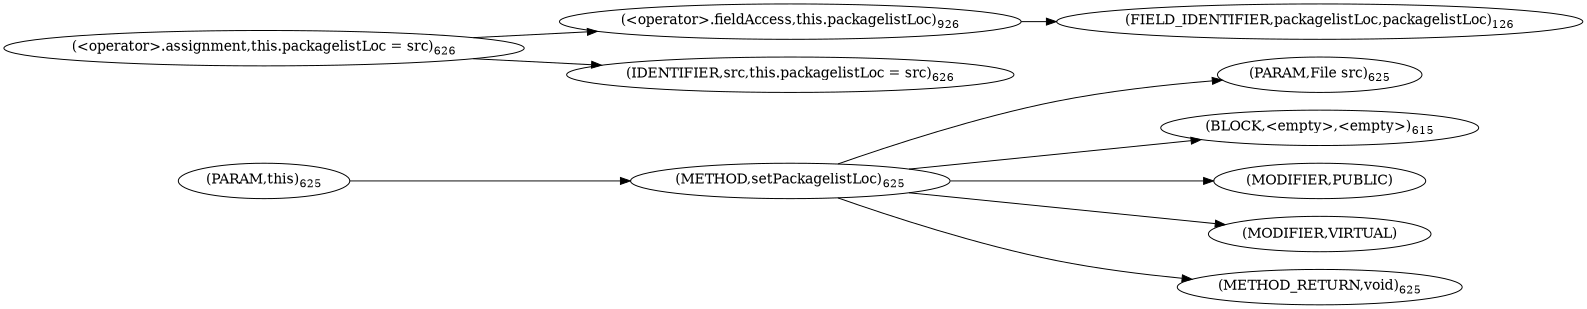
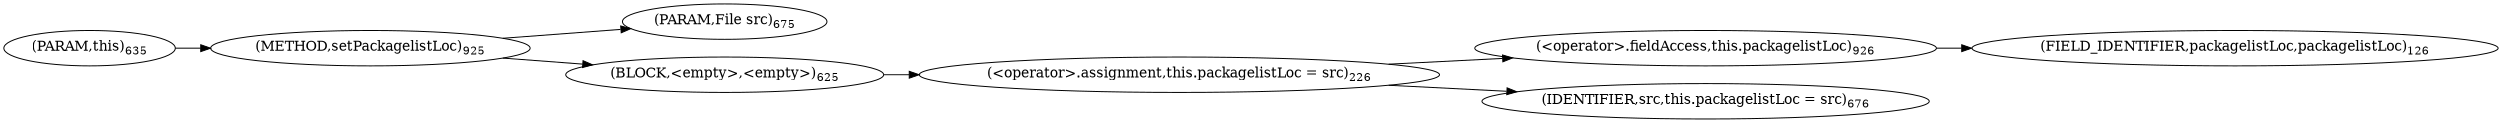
node "(<operator>.assignment,this.packagelistLoc = src)": text "626" -> "226"
node "(IDENTIFIER,src,this.packagelistLoc = src)": text "626" -> "676"
node "(PARAM,File src)": text "625" -> "675"
edge "(BLOCK,<empty>,<empty>)" -> "(<operator>.assignment,this.packagelistLoc = src)": added
node "(BLOCK,<empty>,<empty>)": text "615" -> "625"
node "(PARAM,this)": text "625" -> "635"
node "(METHOD,setPackagelistLoc)": text "625" -> "925"
node "(MODIFIER,PUBLIC)": removed
node "(MODIFIER,VIRTUAL)": removed
node "(METHOD_RETURN,void)": removed
